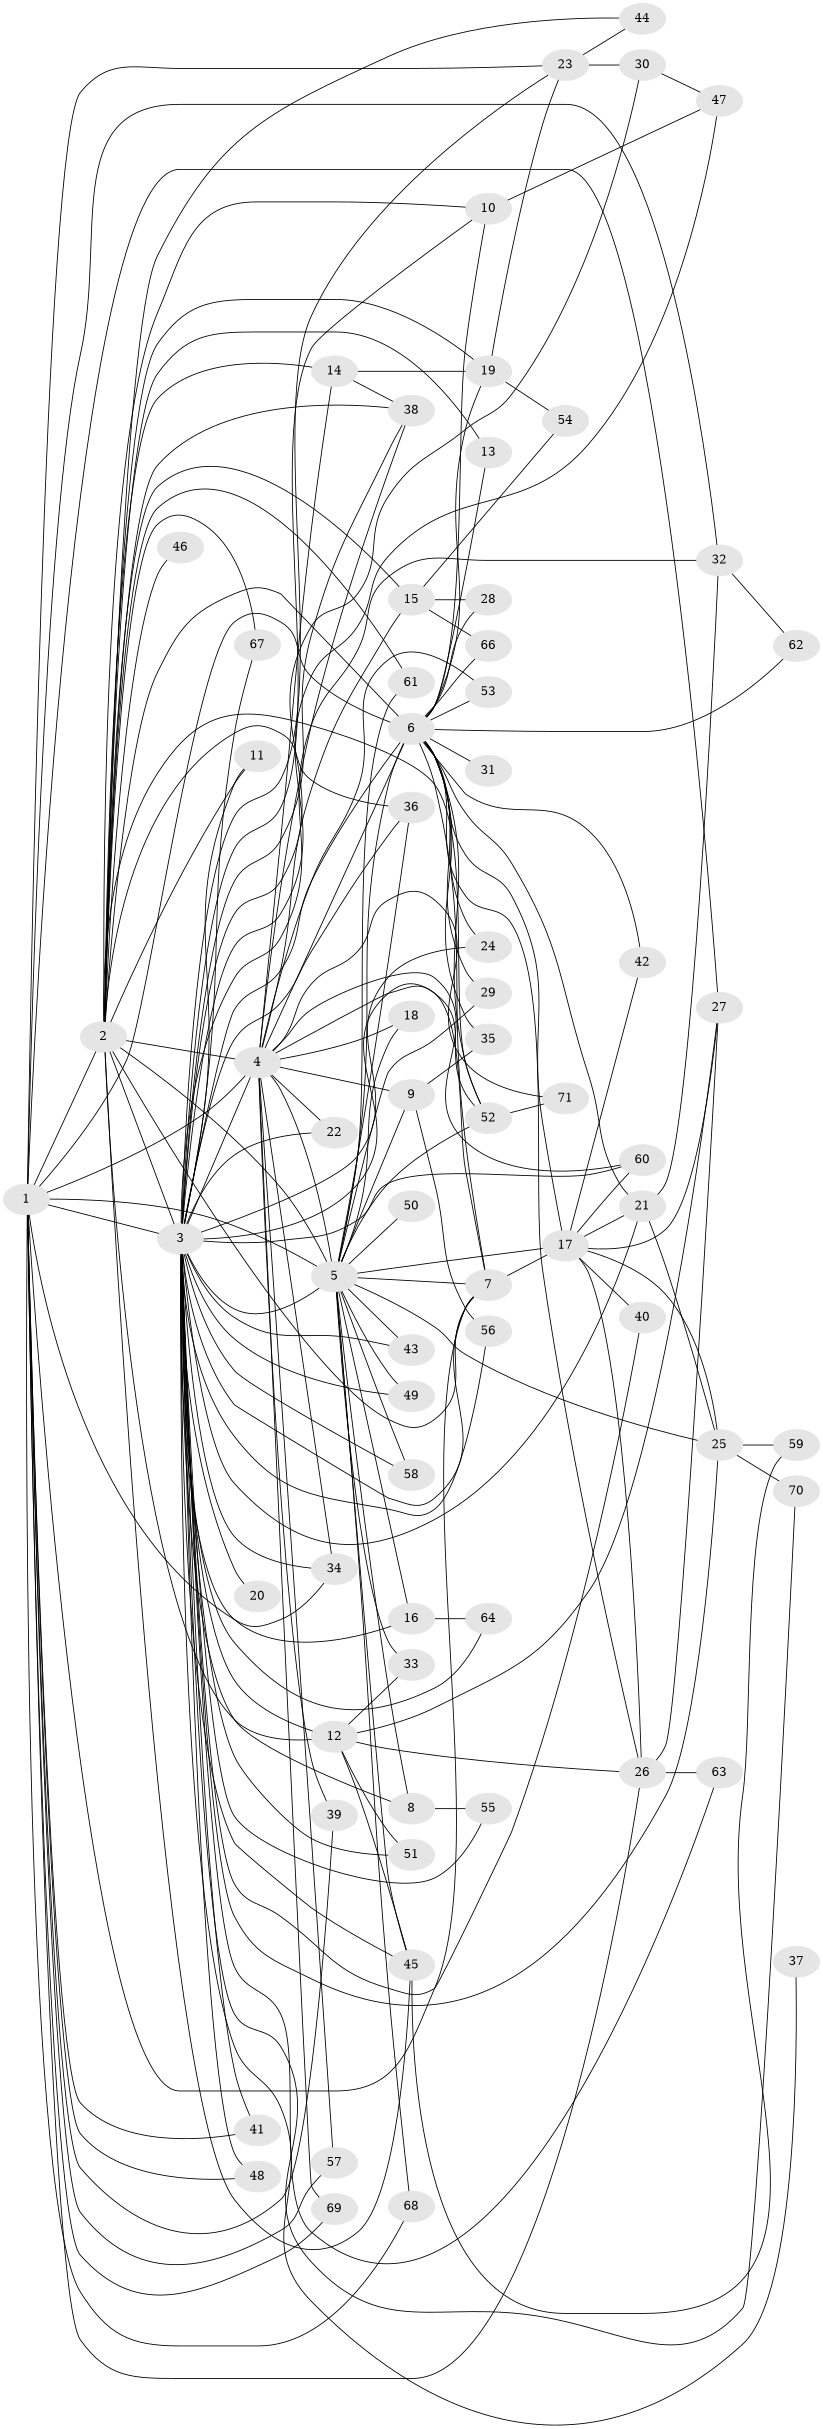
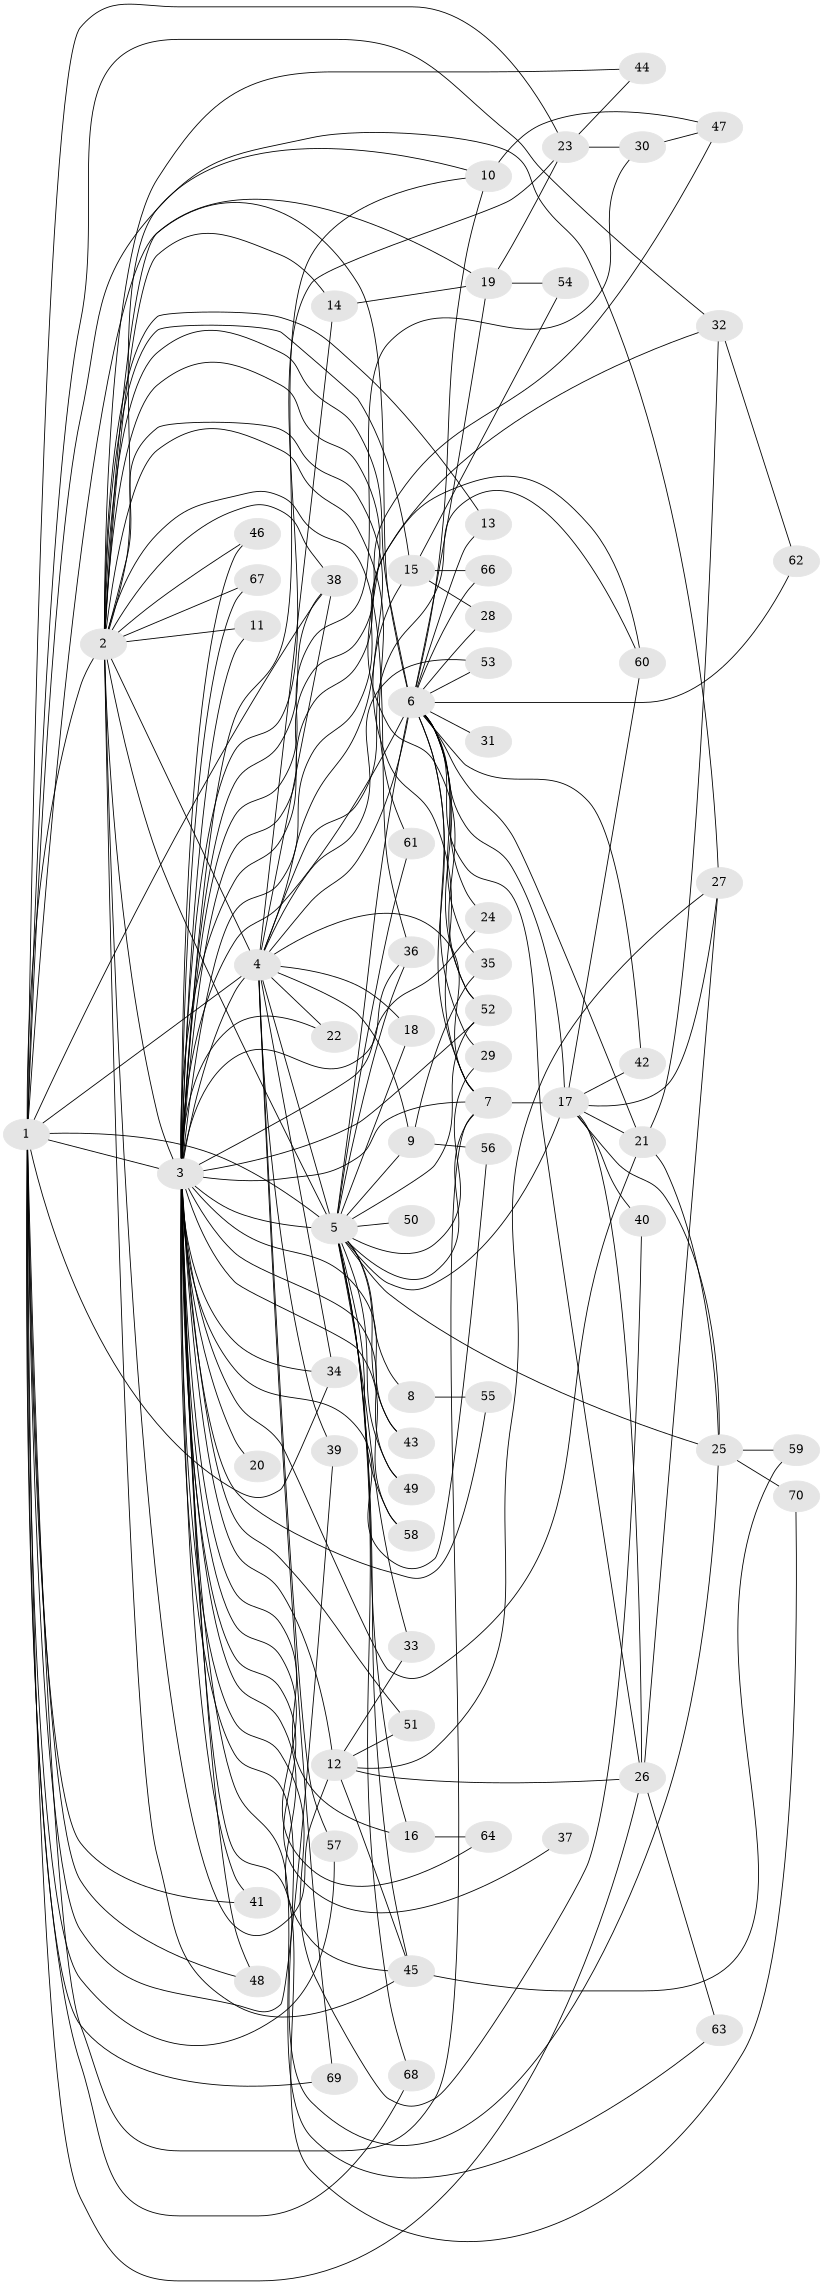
edge "14" -- "38": now "1" -- "38"
node "71": removed
edge "3" -- "8": now "3" -- "46"
